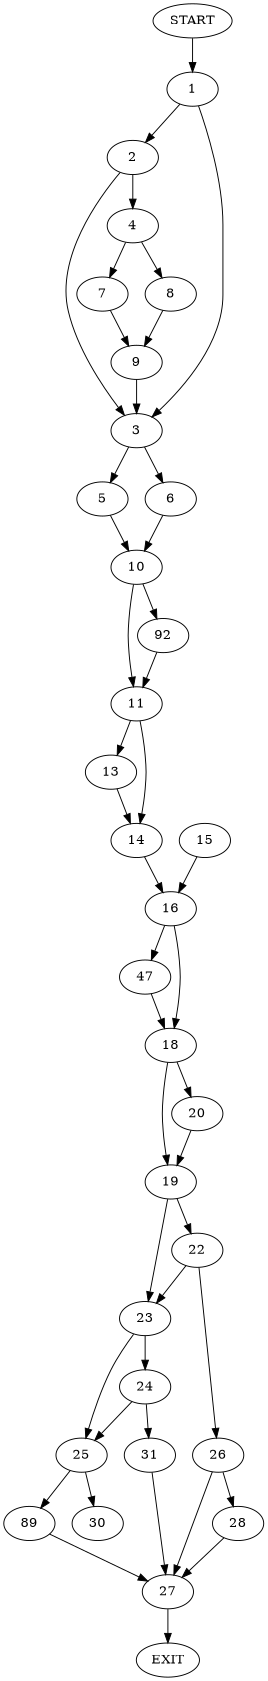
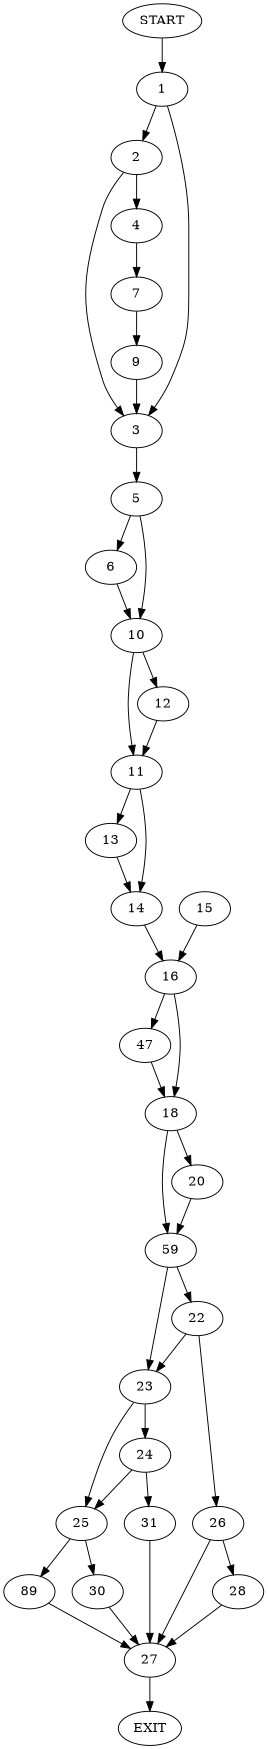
node "8": removed
edge "3" -> "6": now "5" -> "6"
node "92": label "92" -> "12"
node "19": label "19" -> "59"
edge "30" -> "27": added
